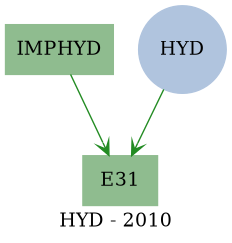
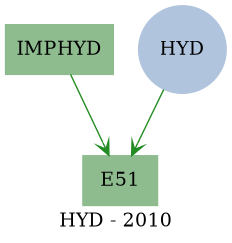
node "E31": label "E31" -> "E51"
